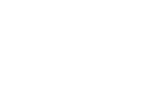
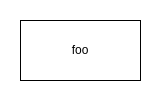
node "foo": added
